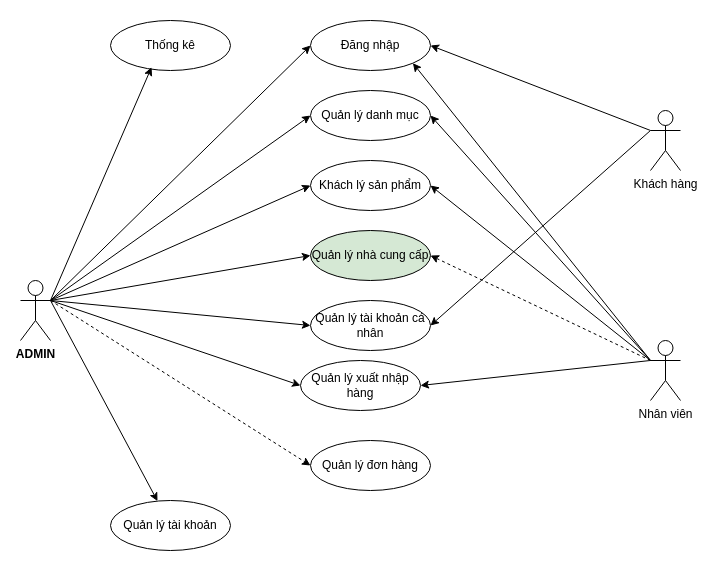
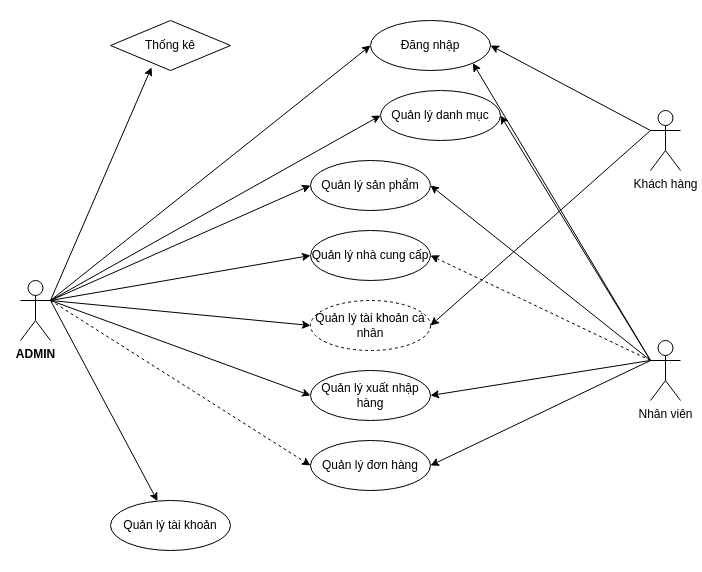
node "Thống kê": shape ellipse -> diamond
node "Đăng nhập": moved (371, 46) -> (431, 46)
node "Quản lý danh mục": moved (371, 116) -> (441, 116)
node "Khách lý sản phẩm": label "Khách lý sản phẩm" -> "Quản lý sản phẩm"
node "Quản lý nhà cung cấp": fillcolor #d5e8d4 -> #ffffff
node "Quản lý tài khoản cá nhân": style solid -> dashed
node "Quản lý xuất nhập hàng": moved (361, 386) -> (371, 396)
edge "Nhân viên" -> "Quản lý đơn hàng": added
